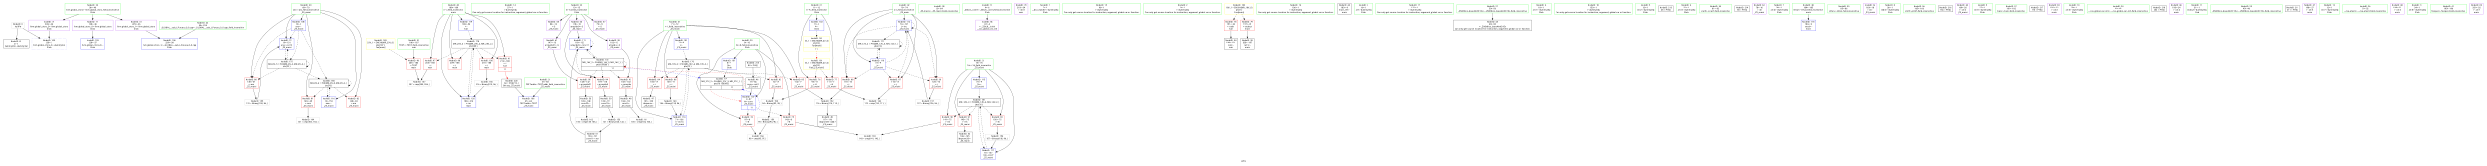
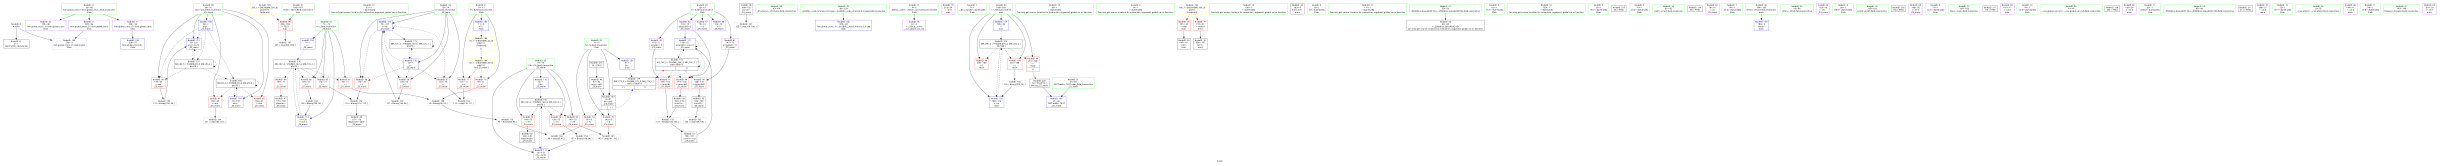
edge "NodeID: 72" -> "NodeID: 104": removed
edge "NodeID: 31" -> "NodeID: 84": removed
node "NodeID: 97": removed
edge "NodeID: 93" -> "NodeID: 48": now "NodeID: 93" -> "NodeID: 153"
